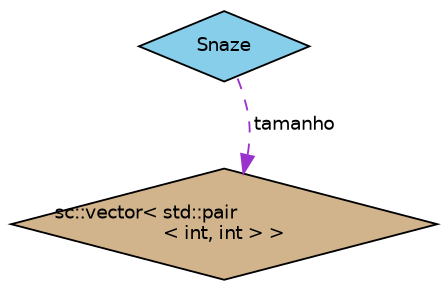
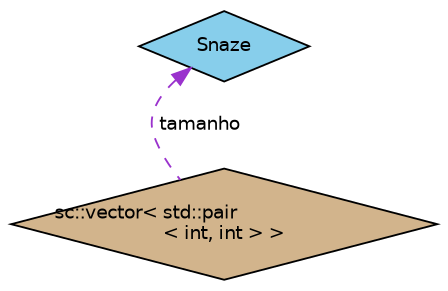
edge "Snaze" -> "sc::vector< std::pair < int, int > >": reversed
